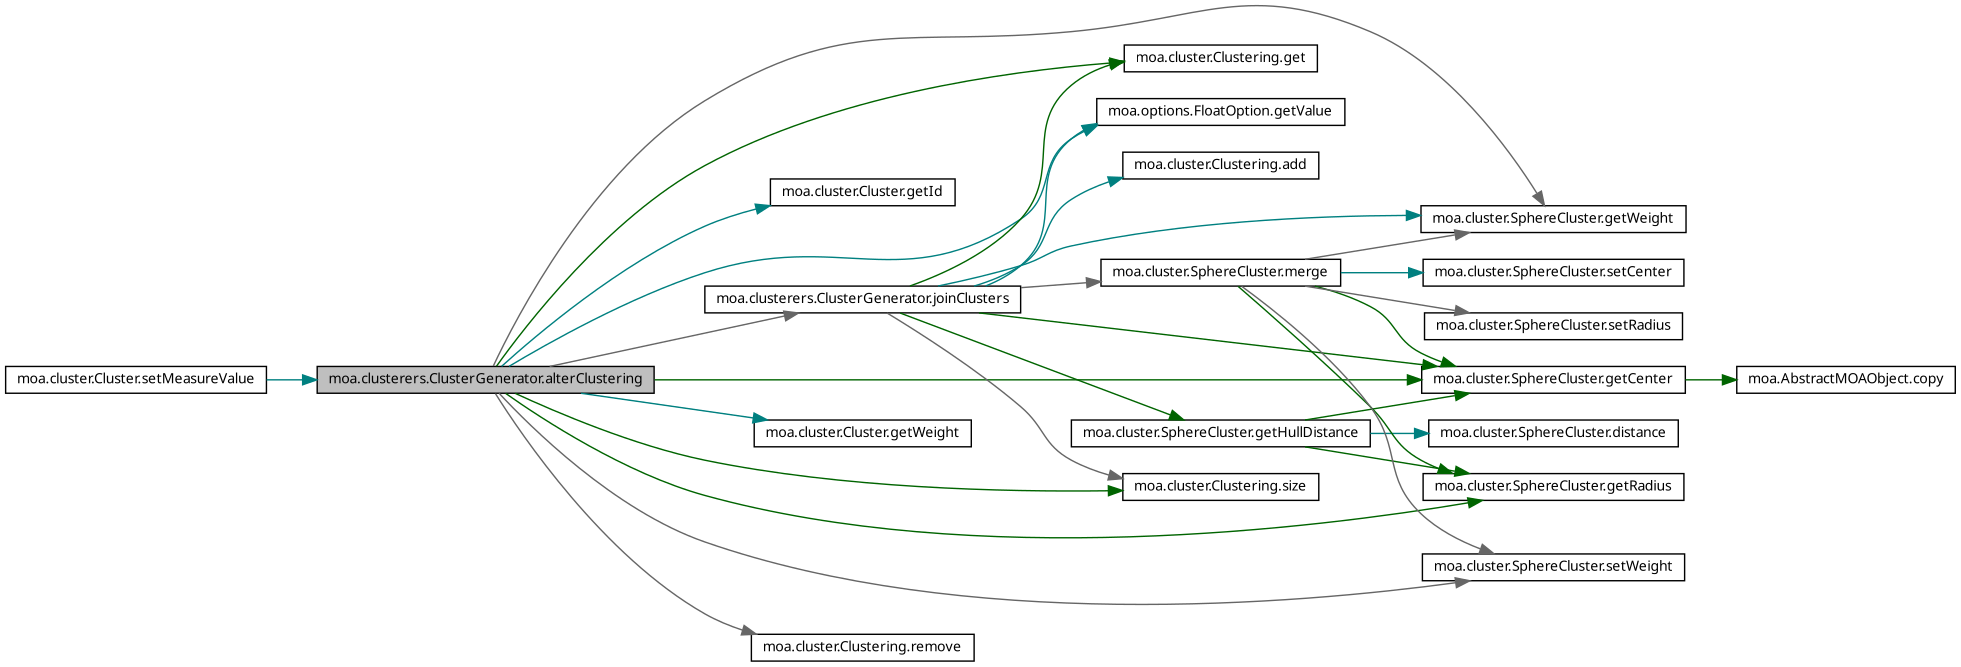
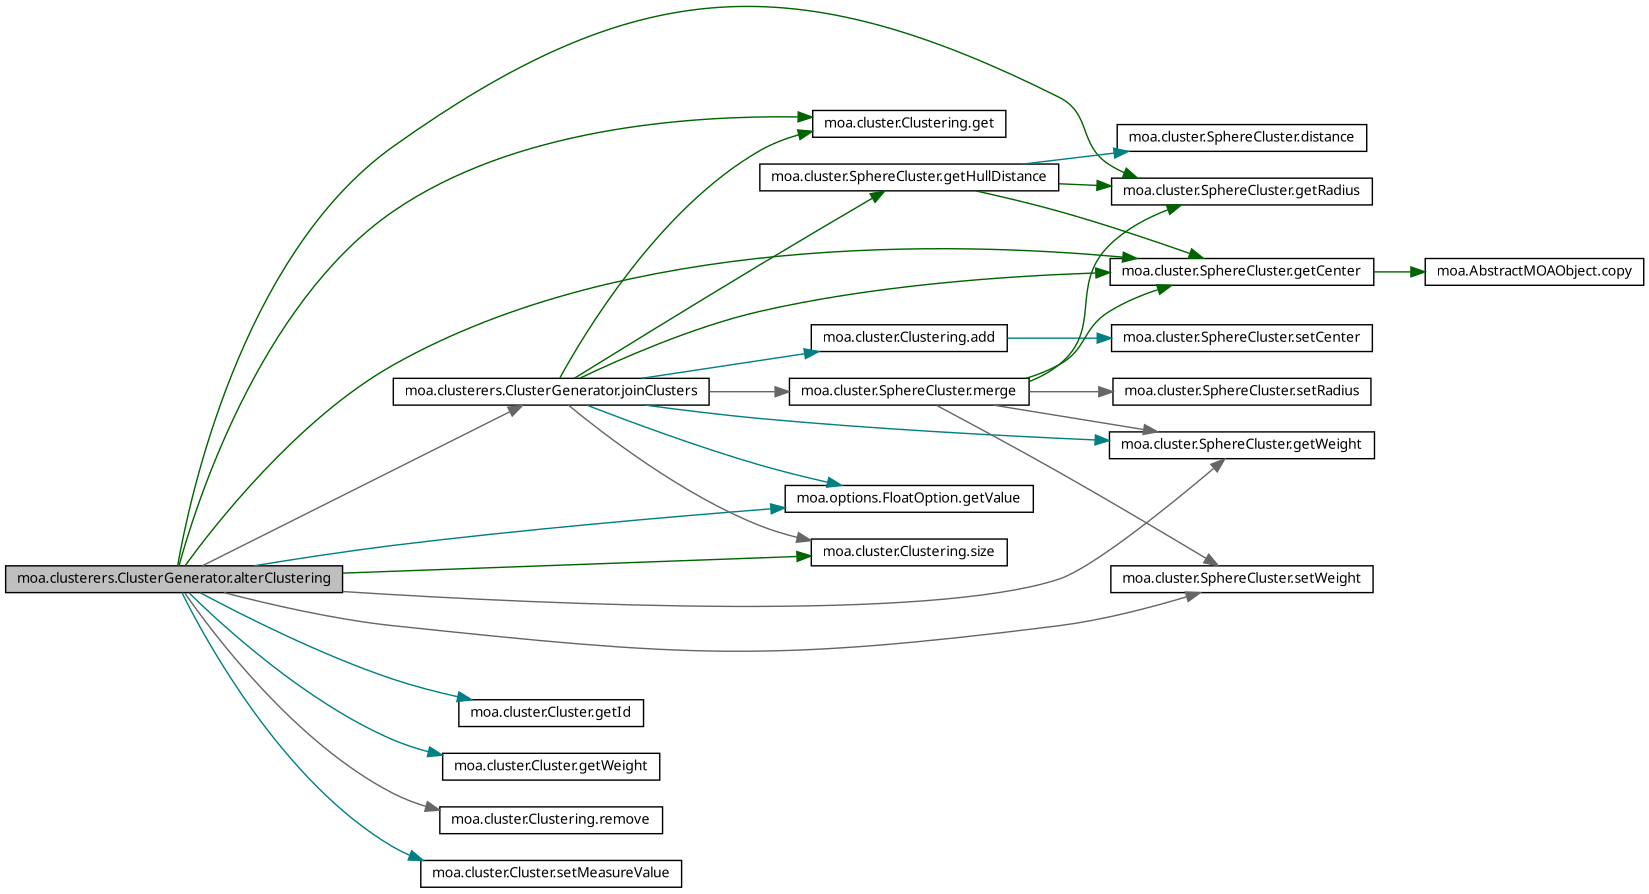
edge "moa.cluster.SphereCluster.merge" -> "moa.cluster.SphereCluster.setCenter": now "moa.cluster.Clustering.add" -> "moa.cluster.SphereCluster.setCenter"
edge "moa.cluster.Cluster.setMeasureValue" -> "moa.clusterers.ClusterGenerator.alterClustering": reversed
